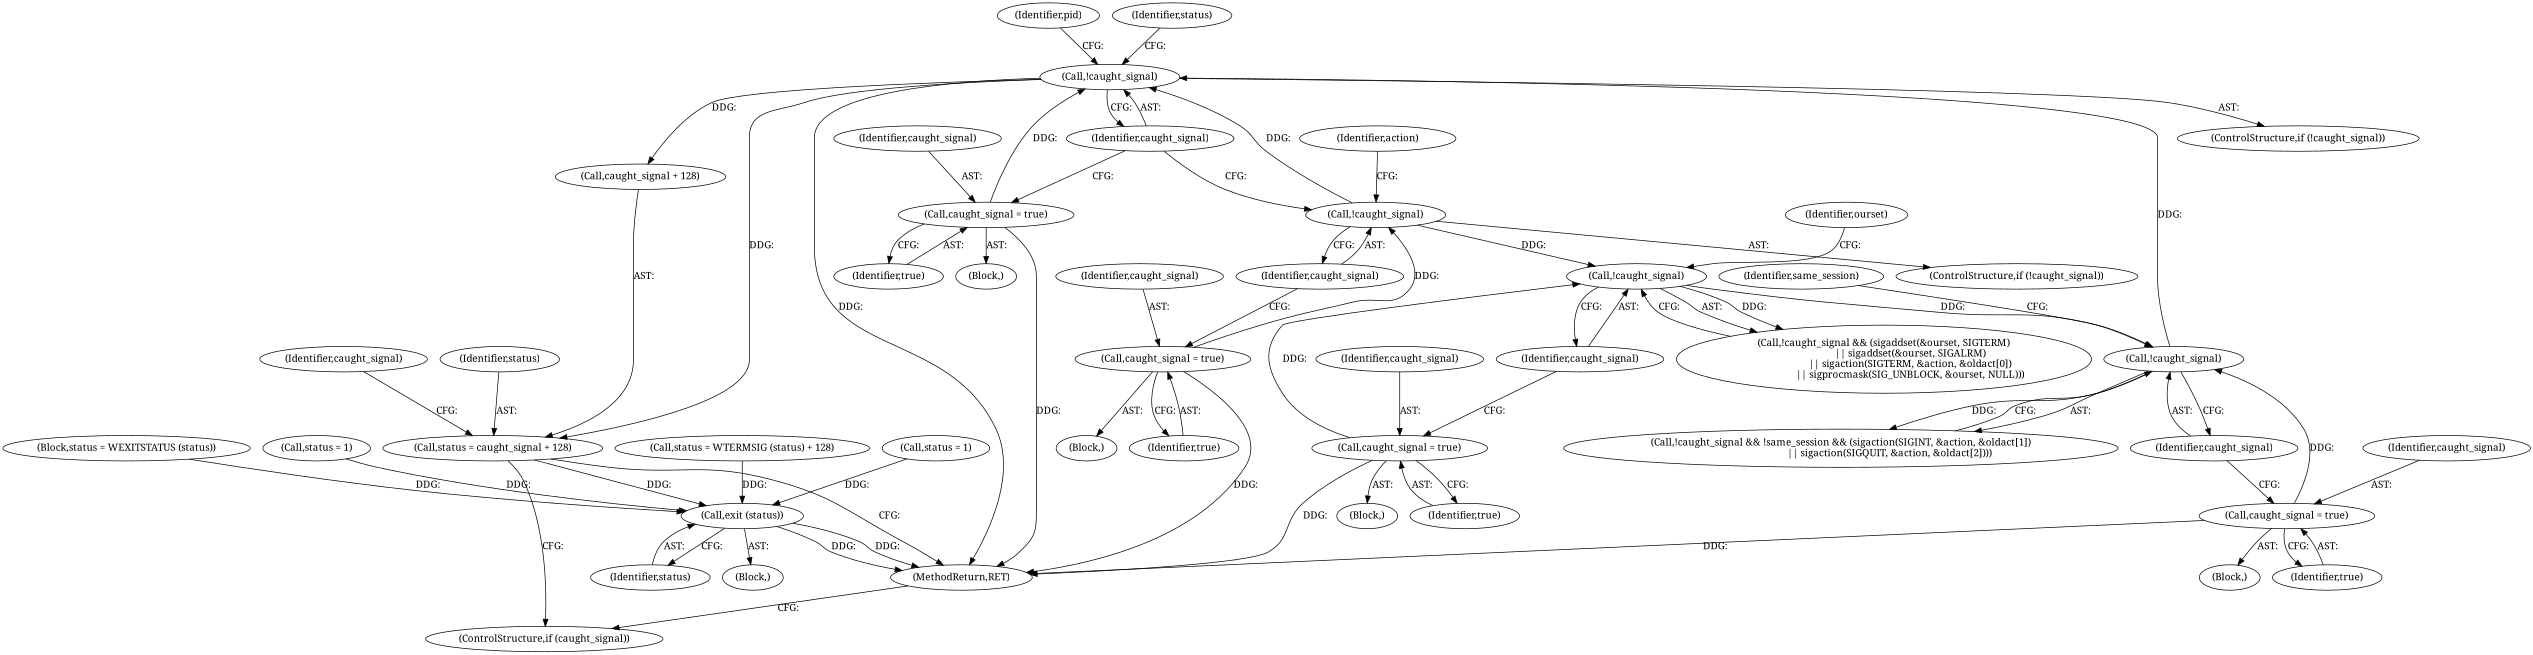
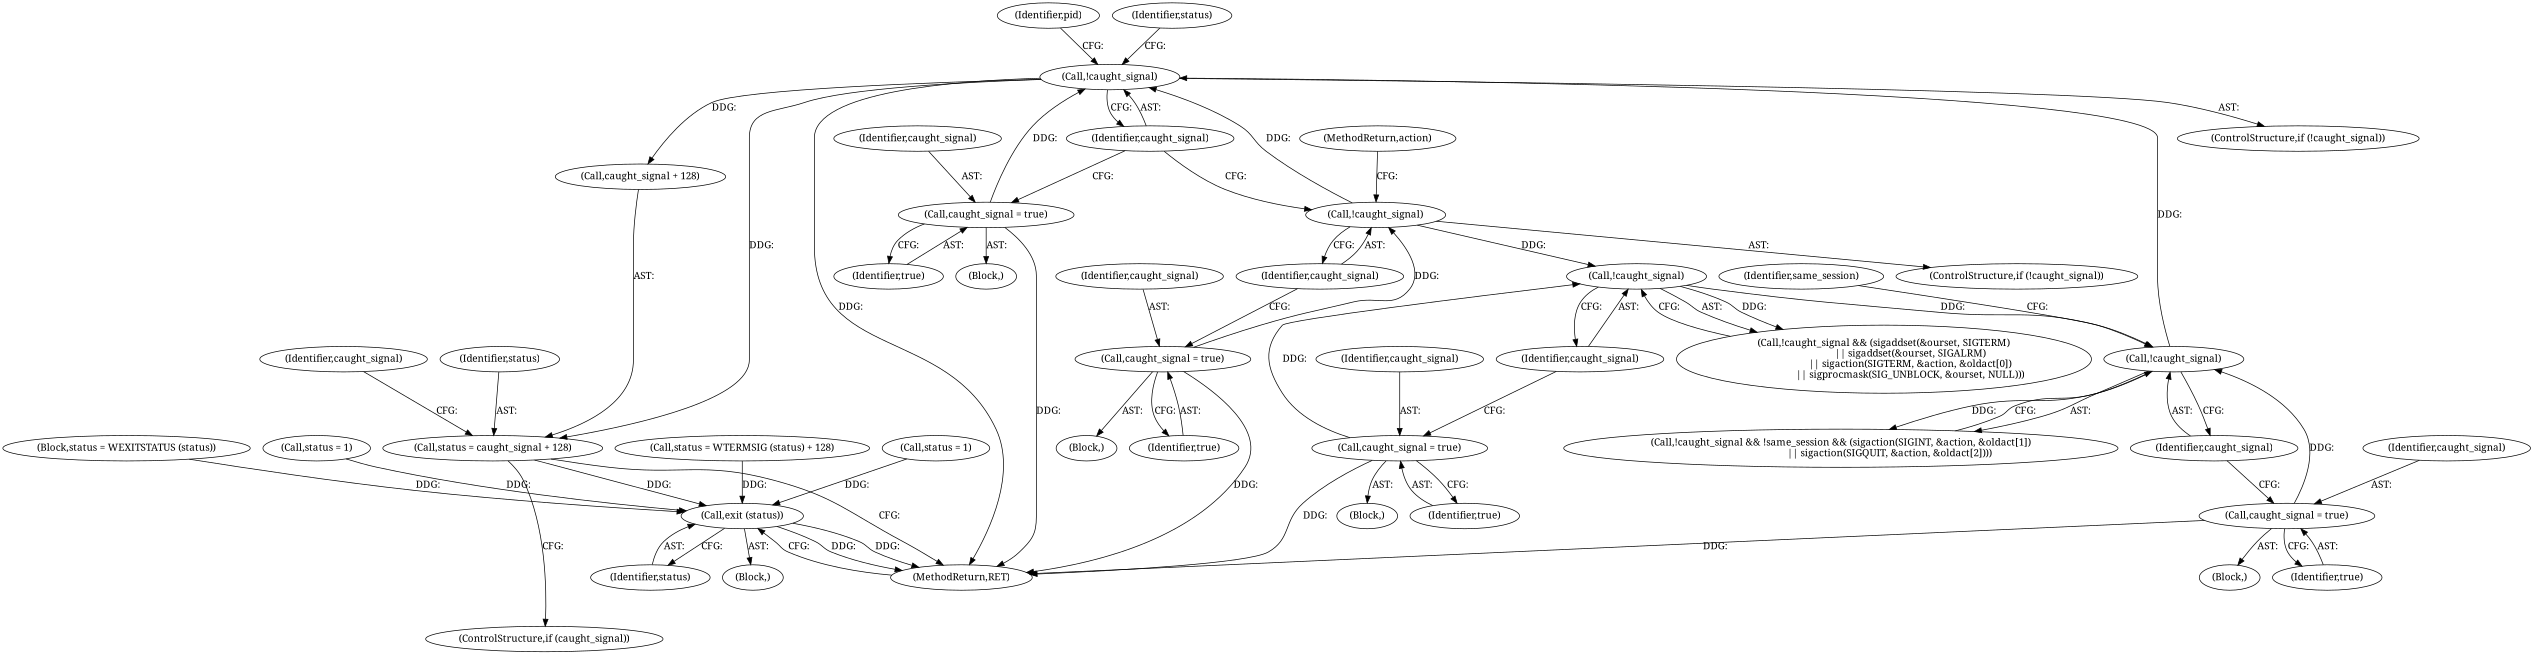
node "(Identifier,action)": label "(Identifier,action)" -> "(MethodReturn,action)"
node "(Identifier,ourset)": removed
edge "(MethodReturn,RET)" -> "(ControlStructure,if (caught_signal))": now "(MethodReturn,RET)" -> "(Call,exit (status))"
